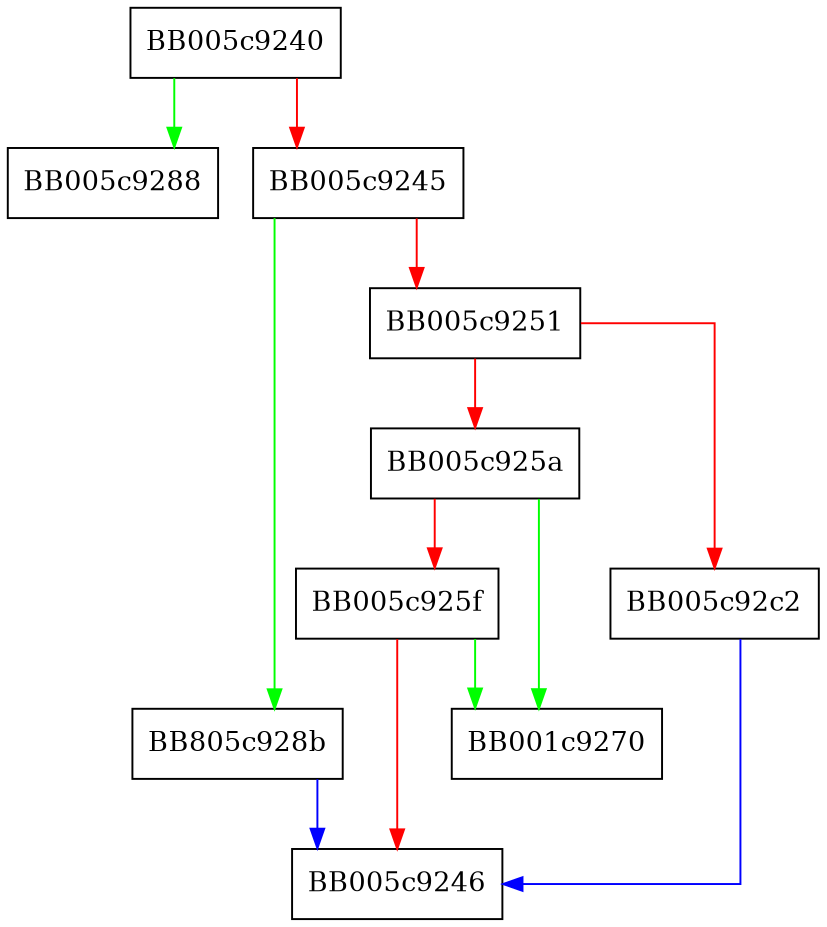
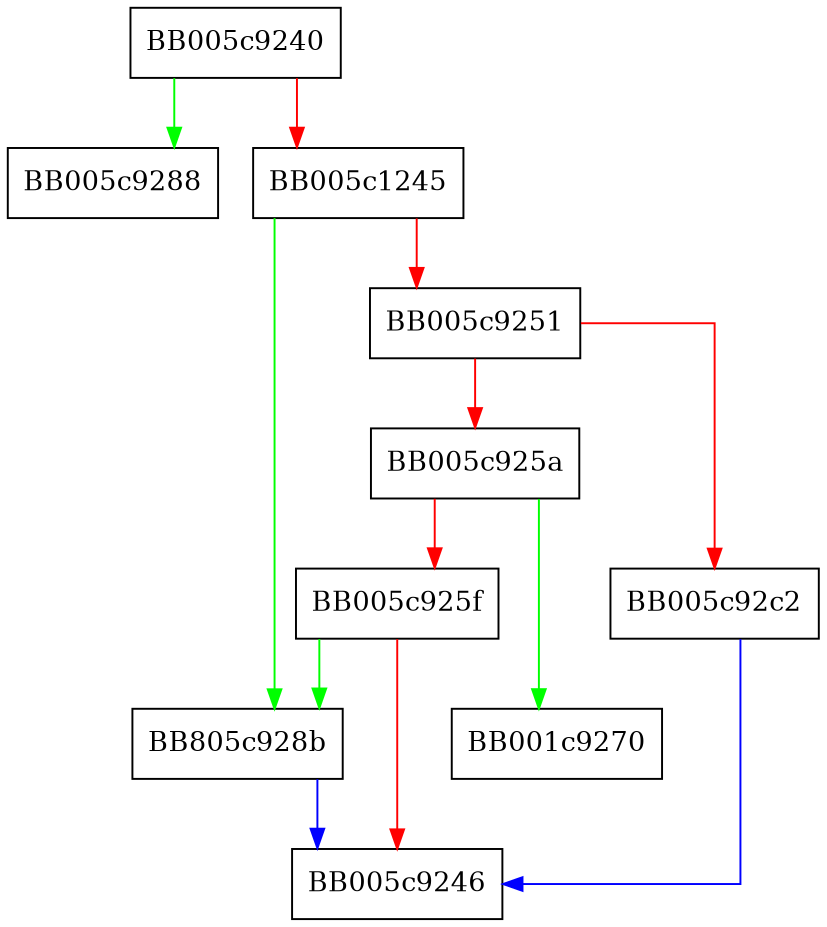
node "BB005c9245": label "BB005c9245" -> "BB005c1245"
edge "BB005c925f" -> "BB001c9270": now "BB005c925f" -> "BB805c928b"
